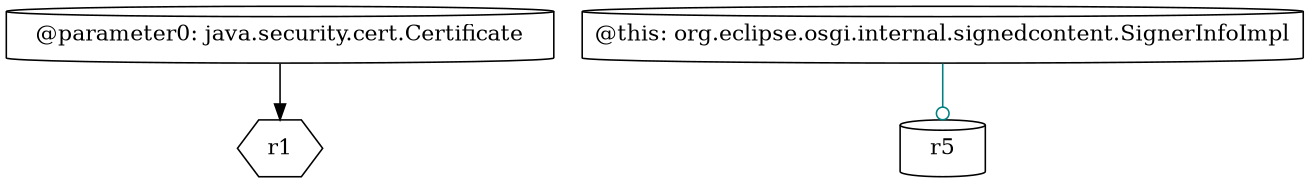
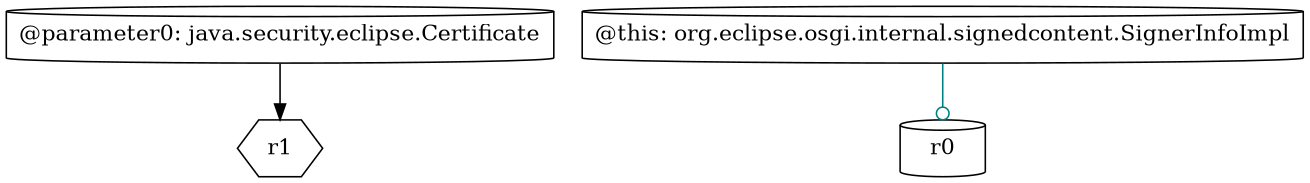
node "@parameter0: java.security.cert.Certificate": label "@parameter0: java.security.cert.Certificate" -> "@parameter0: java.security.eclipse.Certificate"
node "r5": label "r5" -> "r0"
